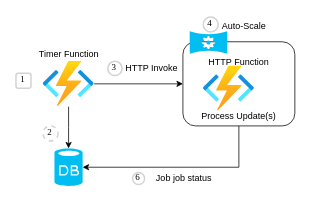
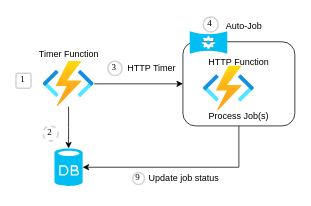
node "Auto-Scale": label "Auto-Scale" -> "Auto-Job"
node "HTTP Invoke": label "HTTP Invoke" -> "HTTP Timer"
node "HTTP Function Process Update(s)": label "HTTP Function Process Update(s)" -> "HTTP Function Process Job(s)"
node "6": label "6" -> "9"
node "Job job status": label "Job job status" -> "Update job status"
